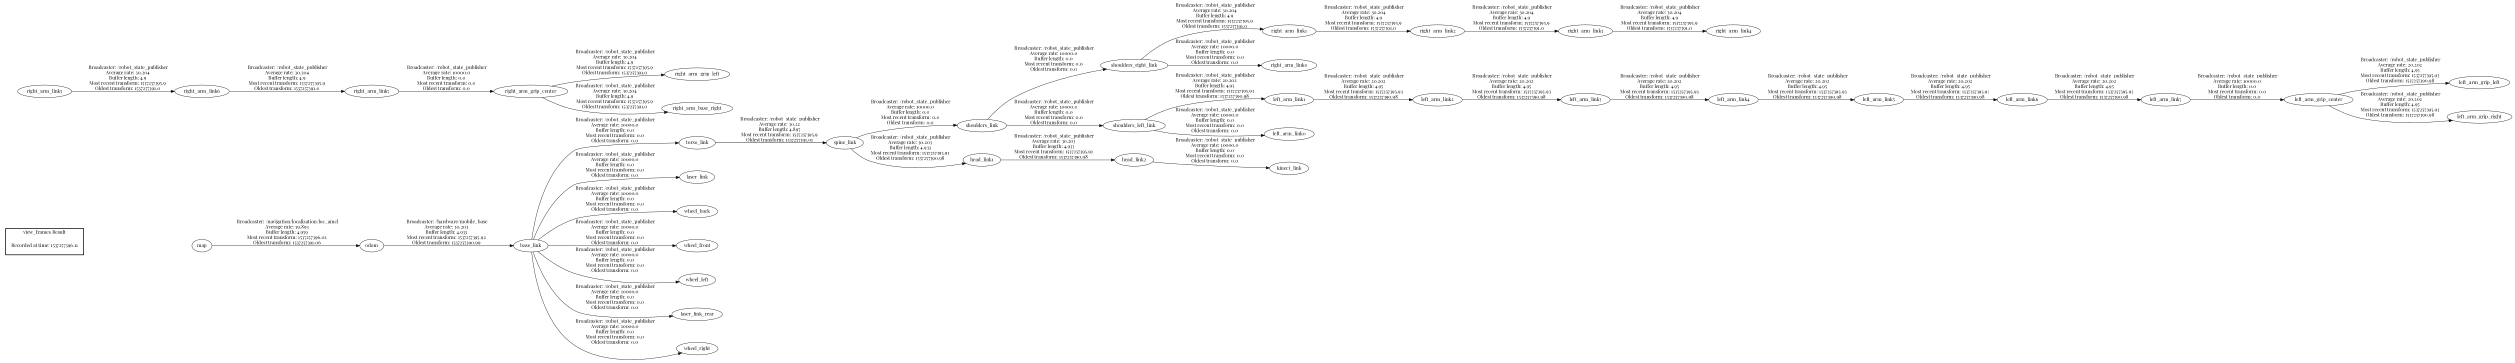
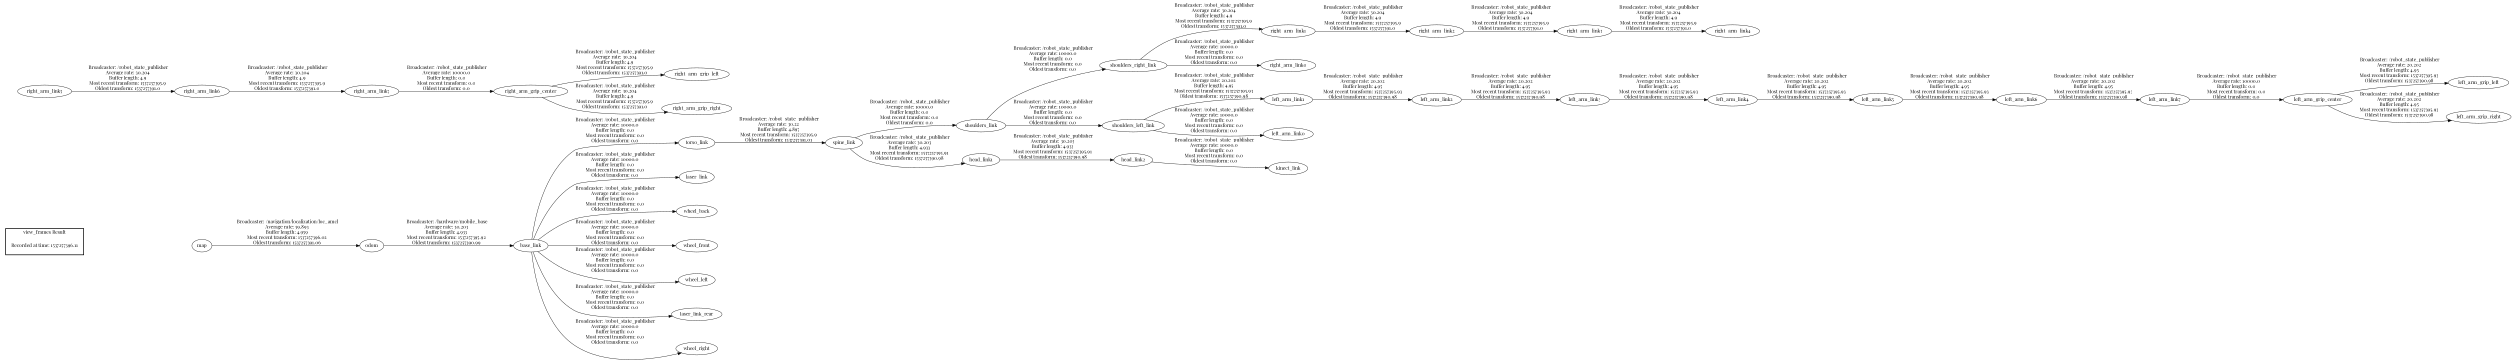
node "right_arm_base_right": label "right_arm_base_right" -> "right_arm_grip_right"
